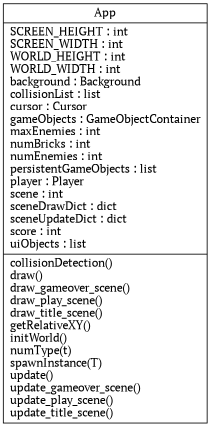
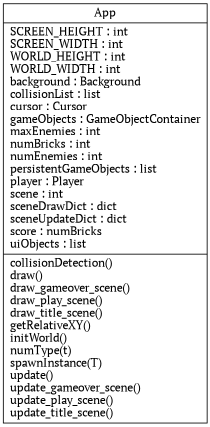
node "App": text "score : int" -> "score : numBricks"
